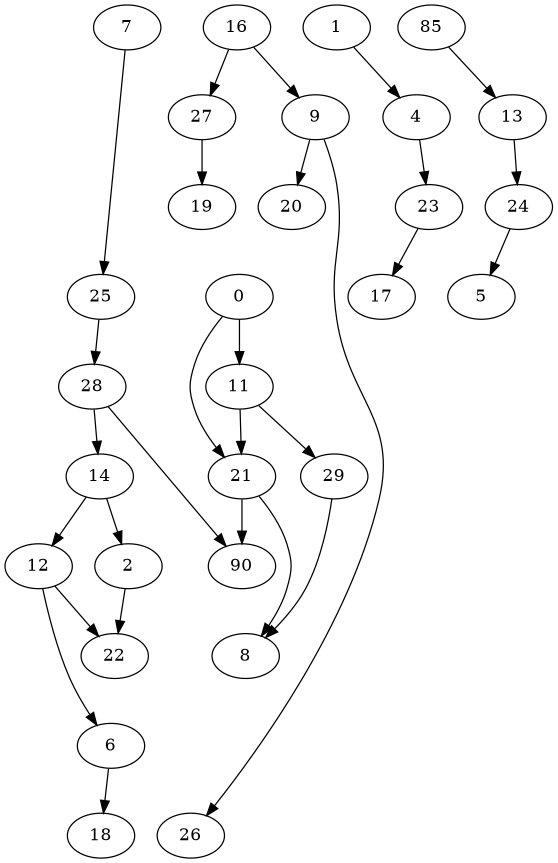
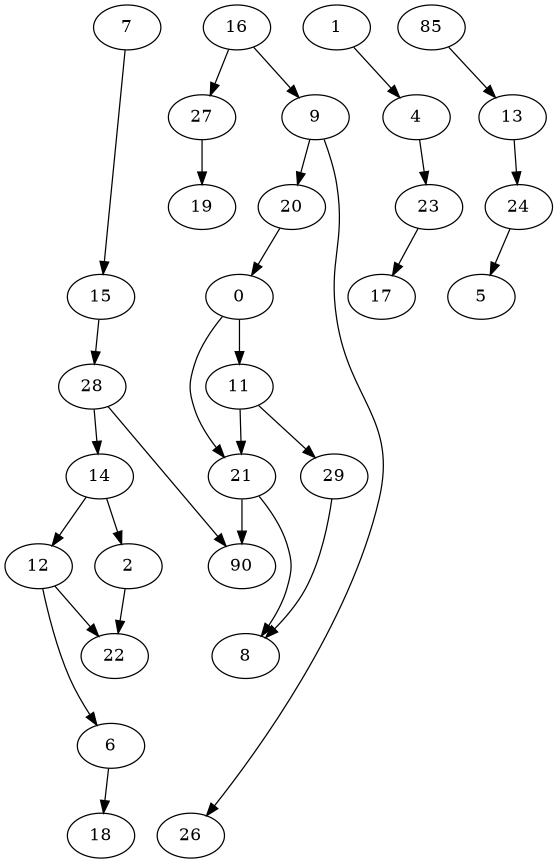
edge "20" -> "0": added
node "25": label "25" -> "15"
